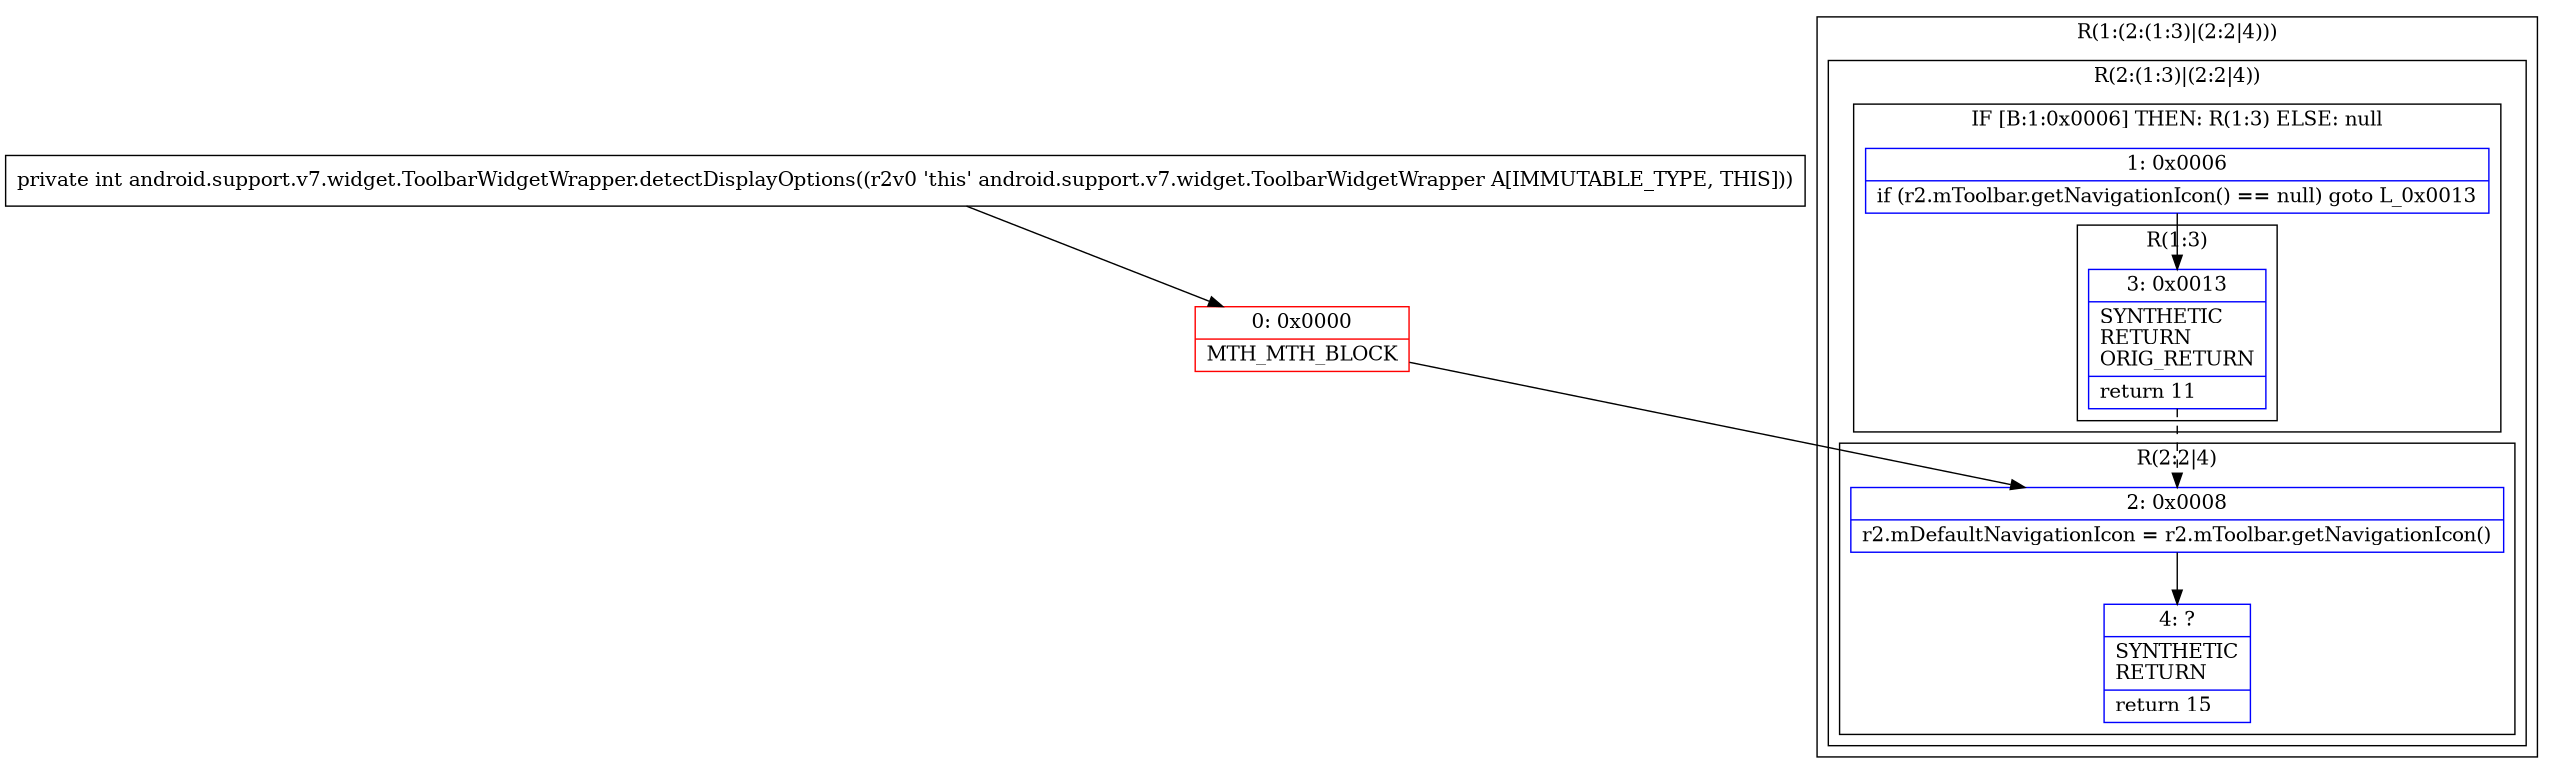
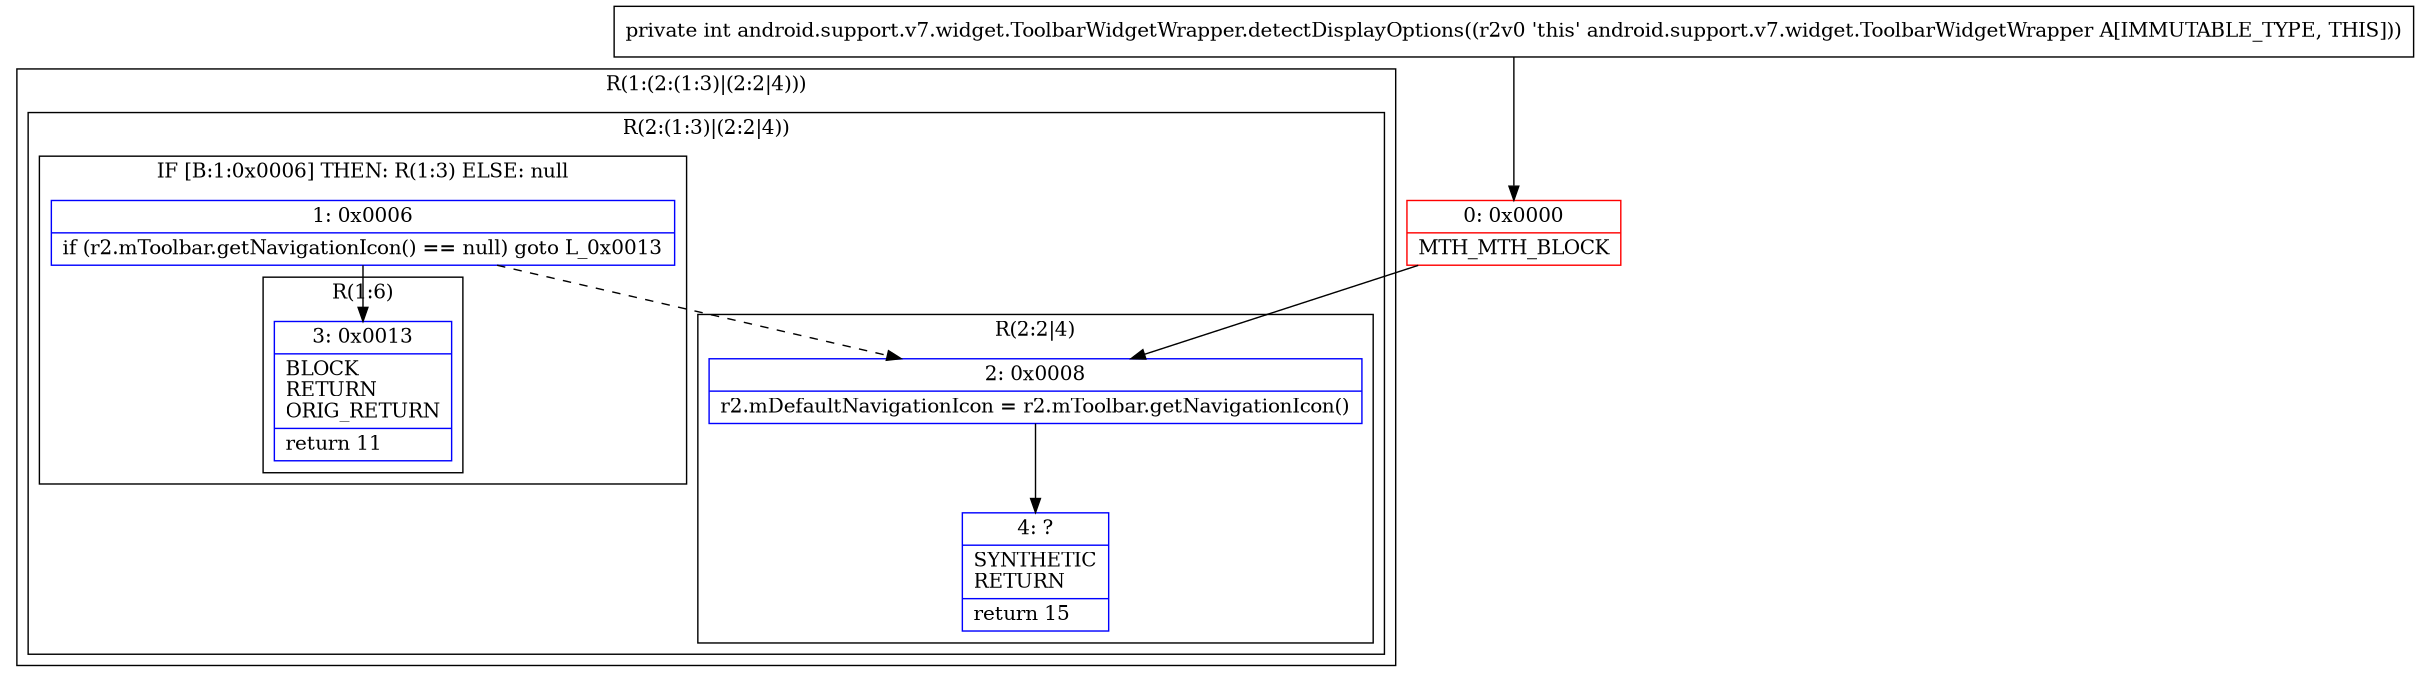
cluster "R(1:3)": label "R(1:3)" -> "R(1:6)"
node "3: 0x0013": text "SYNTHETIC" -> "BLOCK"
edge "3: 0x0013" -> "2: 0x0008": now "1: 0x0006" -> "2: 0x0008"
